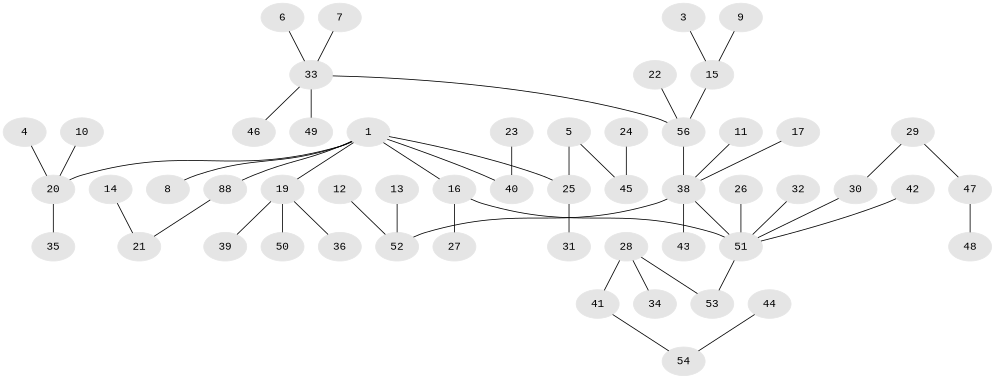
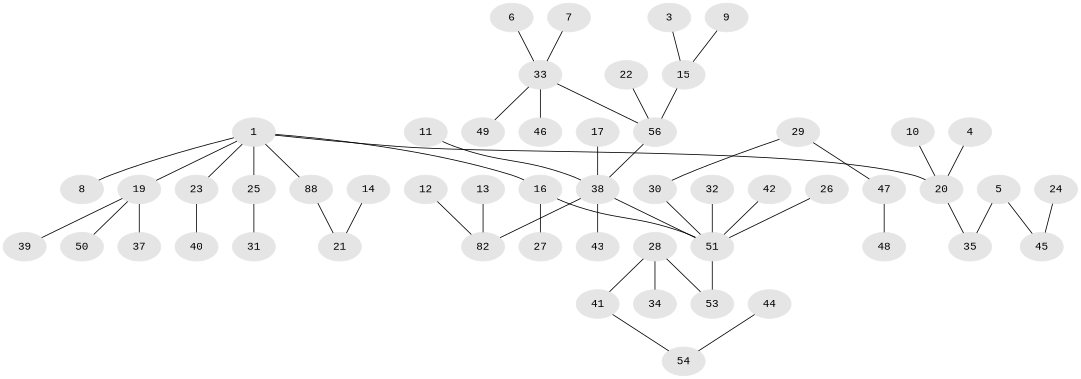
edge "1" -- "40": now "1" -- "23"
edge "5" -- "25": now "5" -- "35"
node "36": label "36" -> "37"
node "52": label "52" -> "82"
